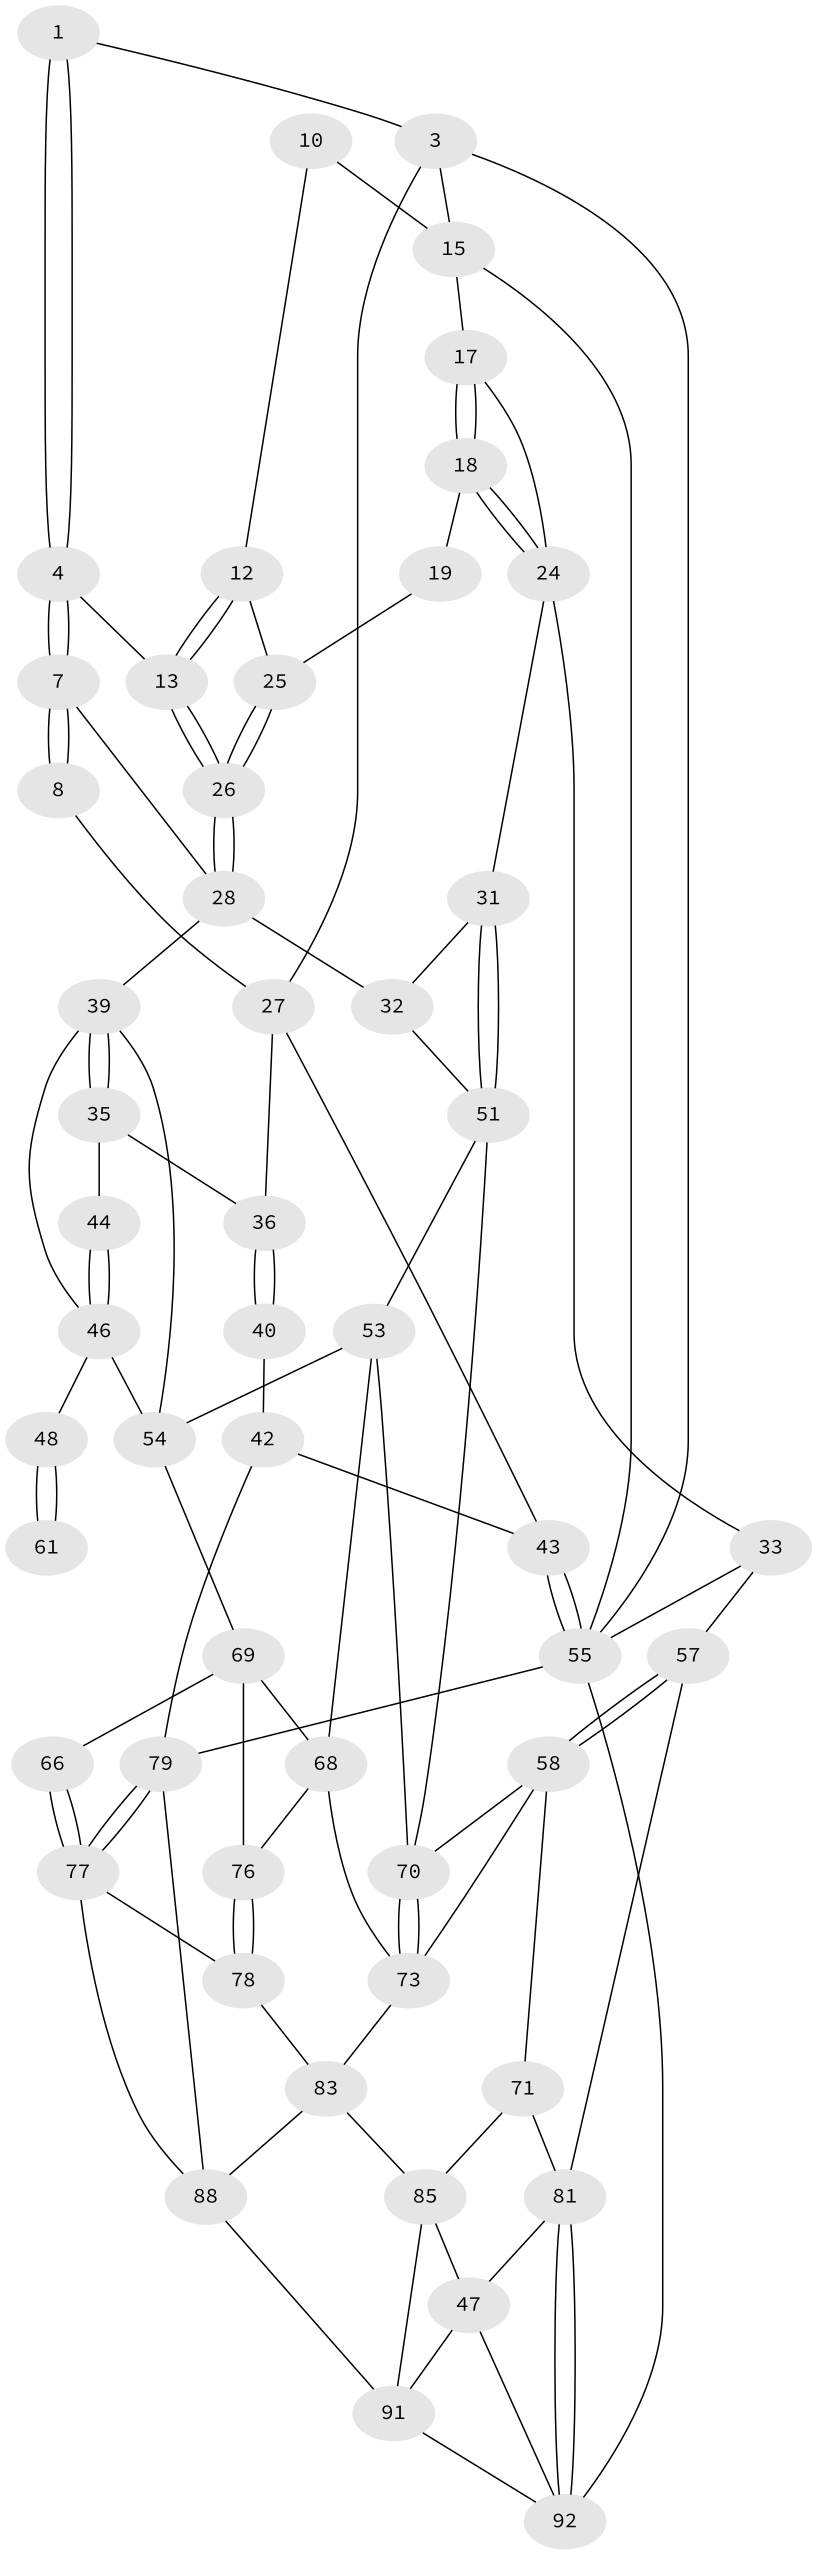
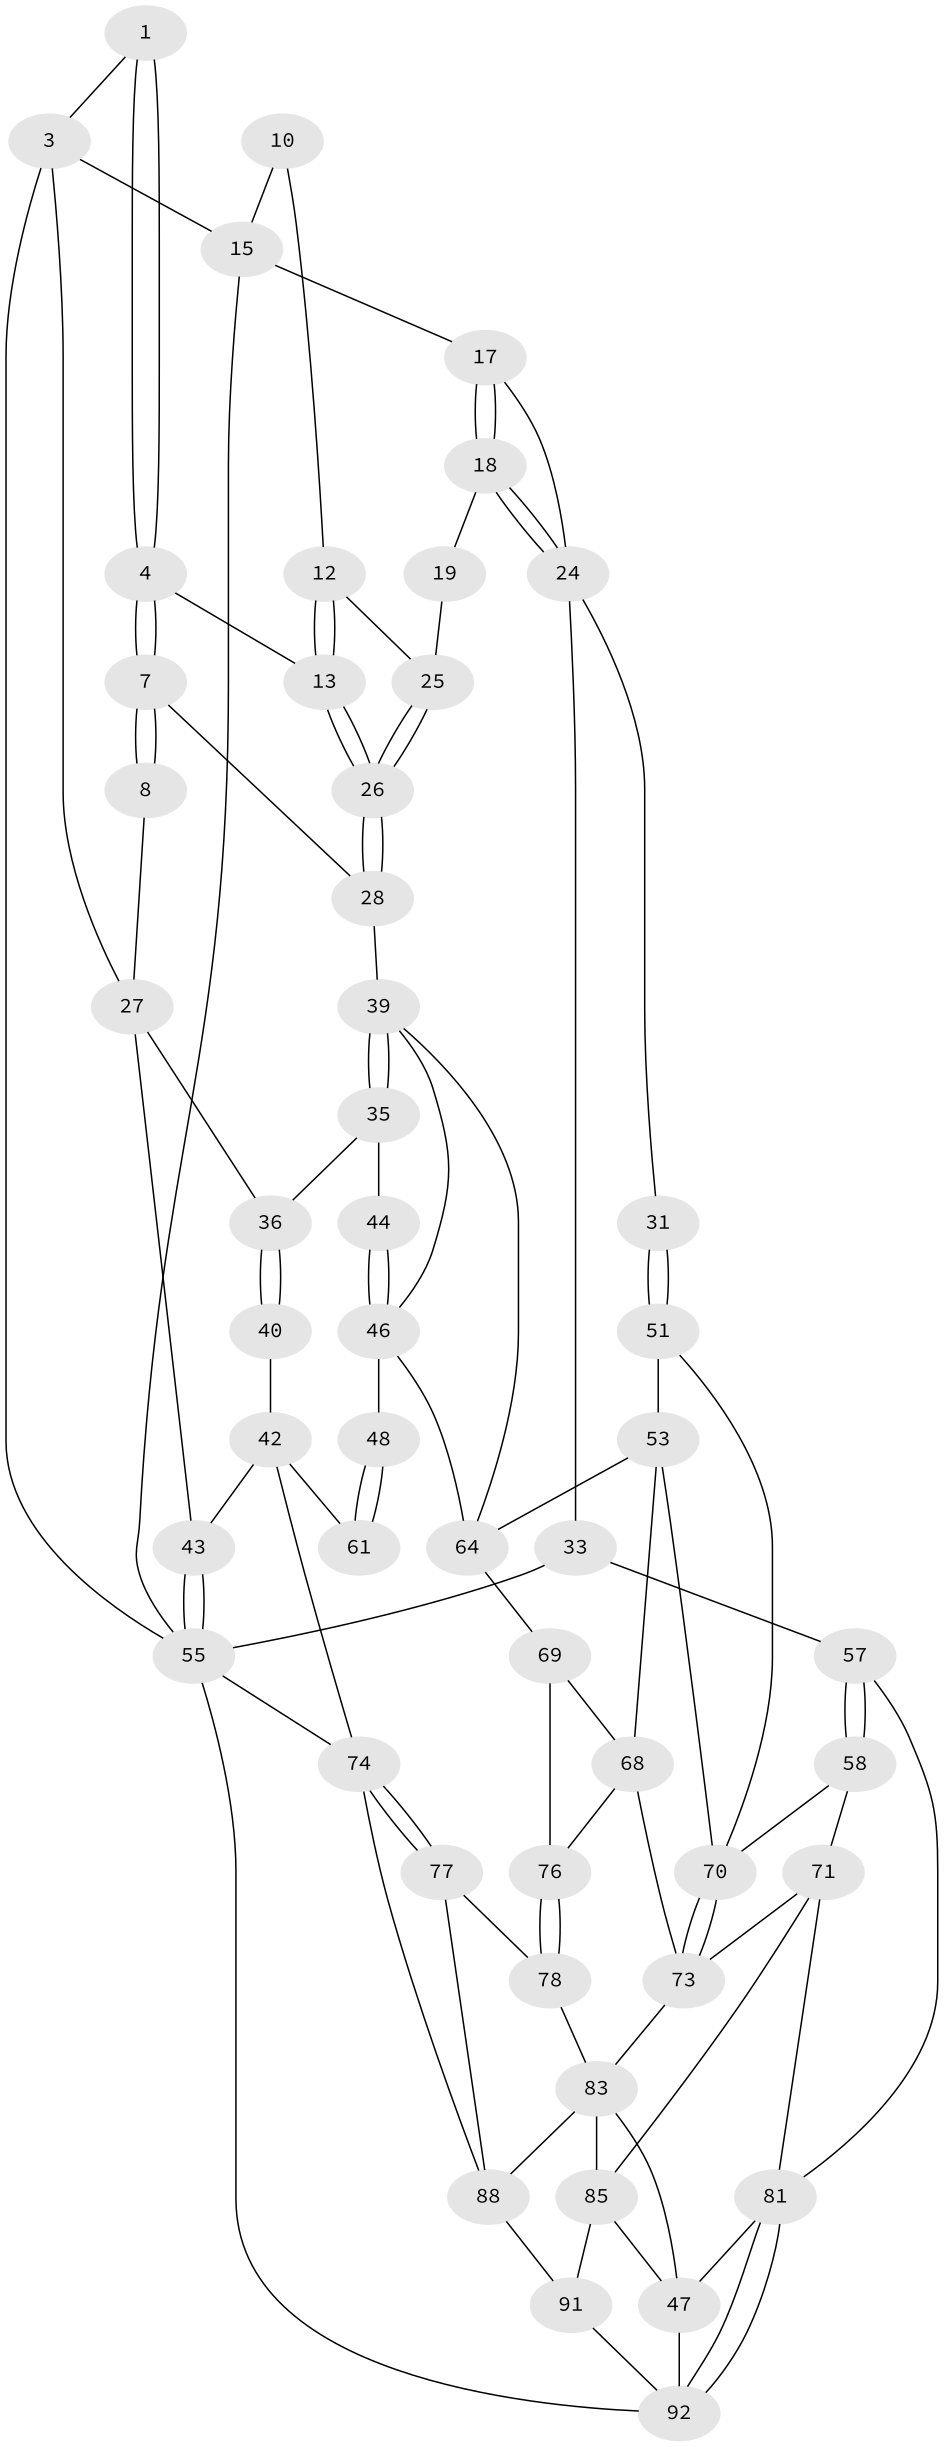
node "32": removed
node "54": label "54" -> "64"
edge "42" -- "61": added
node "66": removed
node "79": label "79" -> "74"
edge "58" -- "73": now "71" -- "73"
edge "47" -- "91": now "47" -- "83"
